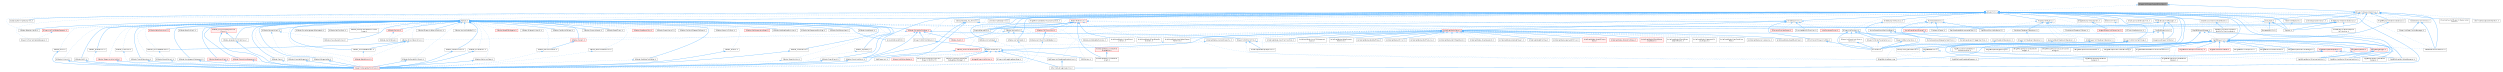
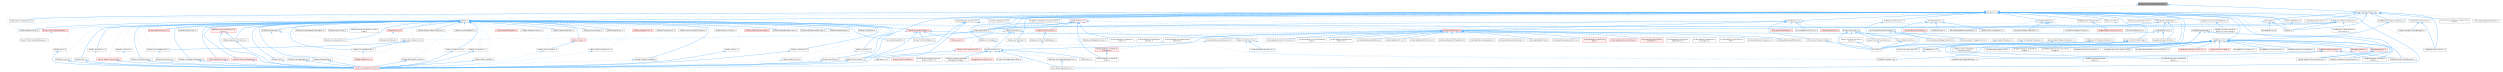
edge "UnrealEdSharedPCH.h" -> "EngineSharedPCH.h": added
edge "BlueprintThumbnailRenderer.h" -> "SkeletonThumbnailRenderer.h": now "BlueprintThumbnailRenderer.h" -> "ThumbnailHelpers.h"
edge "BlueprintEditor.h" -> "BlueprintEditorModule.h": now "BlueprintEditor.h" -> "K2Node_Variable.h"
